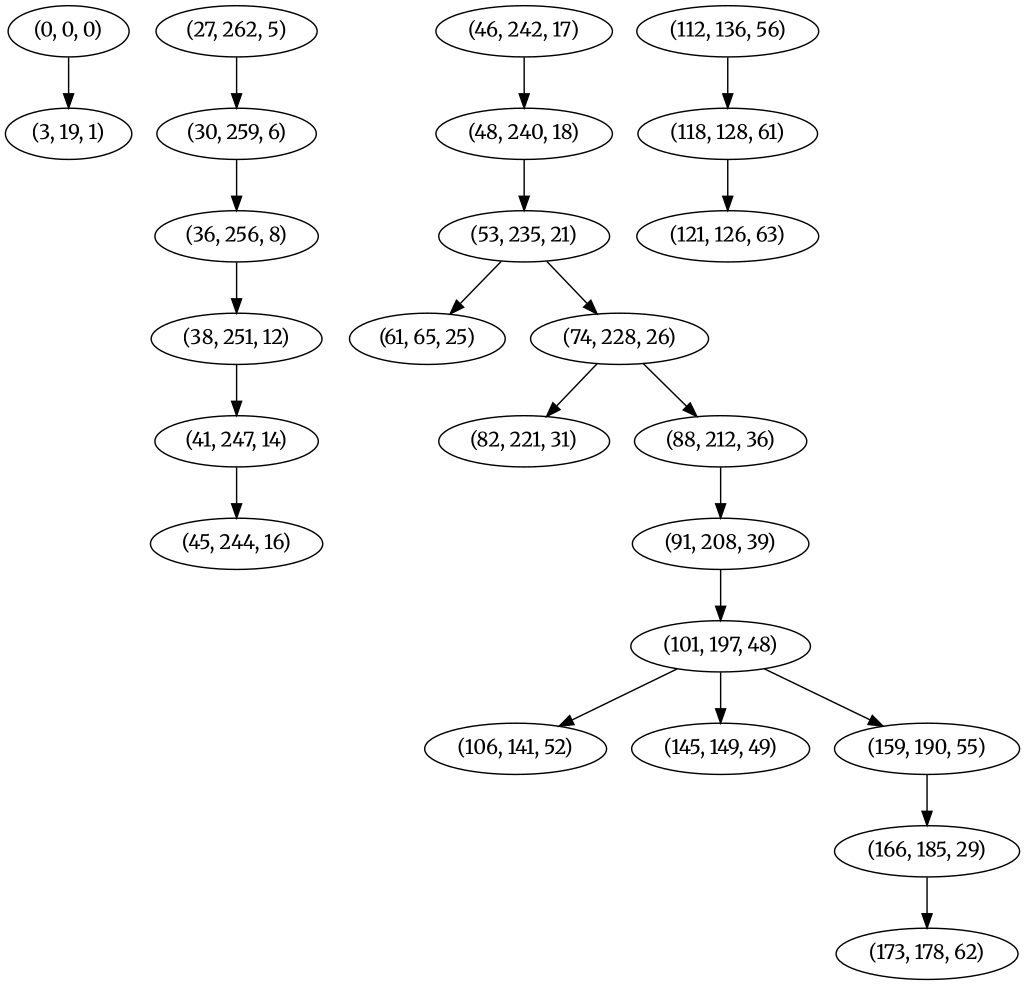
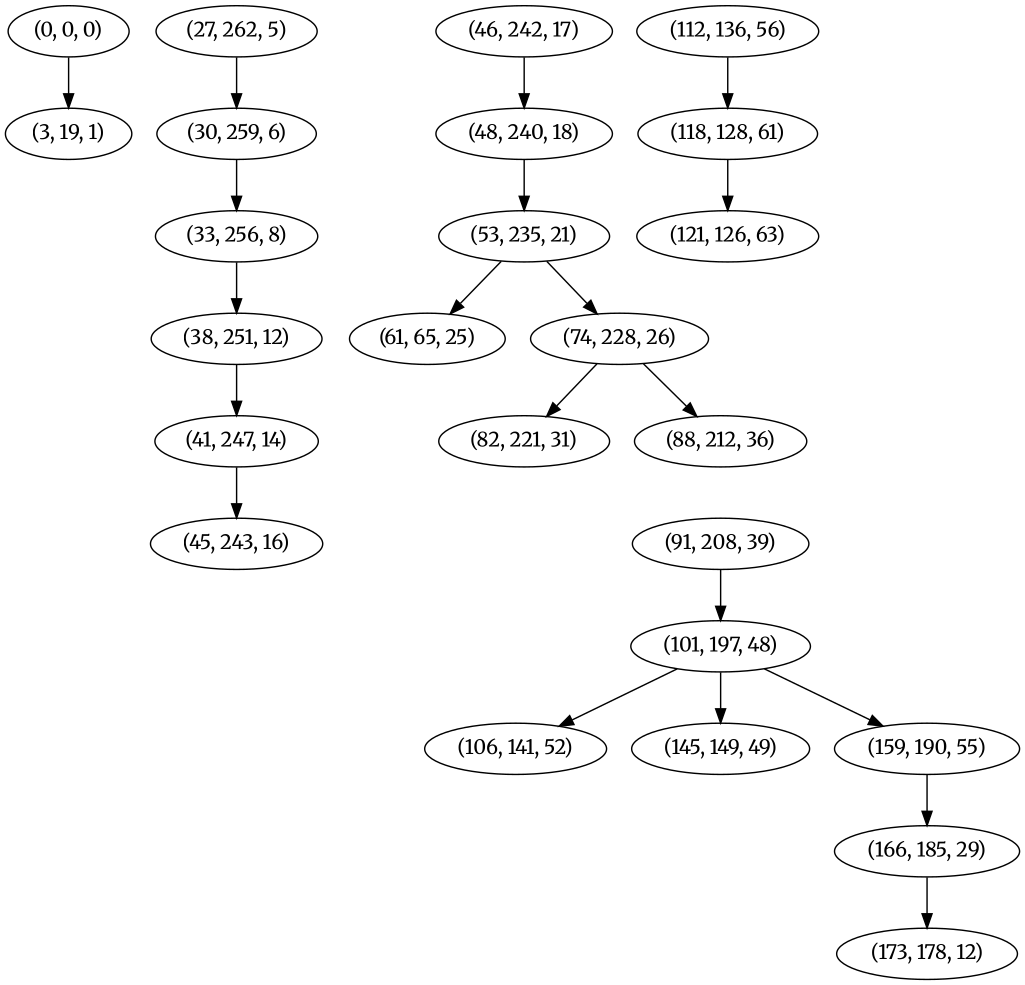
node "(36, 256, 8)": label "(36, 256, 8)" -> "(33, 256, 8)"
edge "(88, 212, 36)" -> "(91, 208, 39)": removed
node "(45, 244, 16)": label "(45, 244, 16)" -> "(45, 243, 16)"
node "(173, 178, 62)": label "(173, 178, 62)" -> "(173, 178, 12)"
